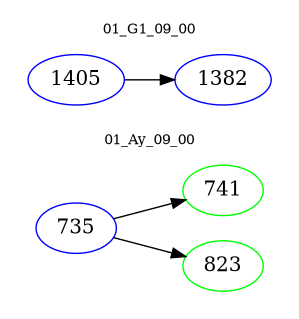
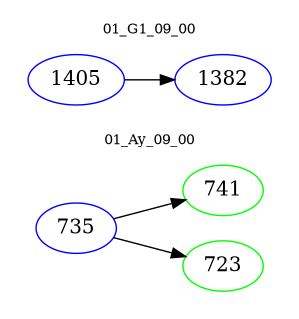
node "823": label "823" -> "723"
